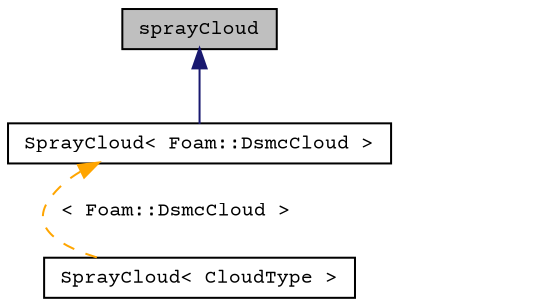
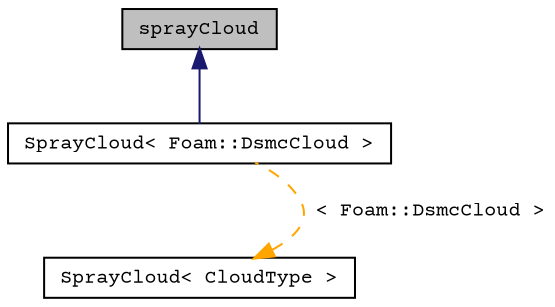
edge "SprayCloud< CloudType >" -> "SprayCloud< Foam::DsmcCloud >": reversed
